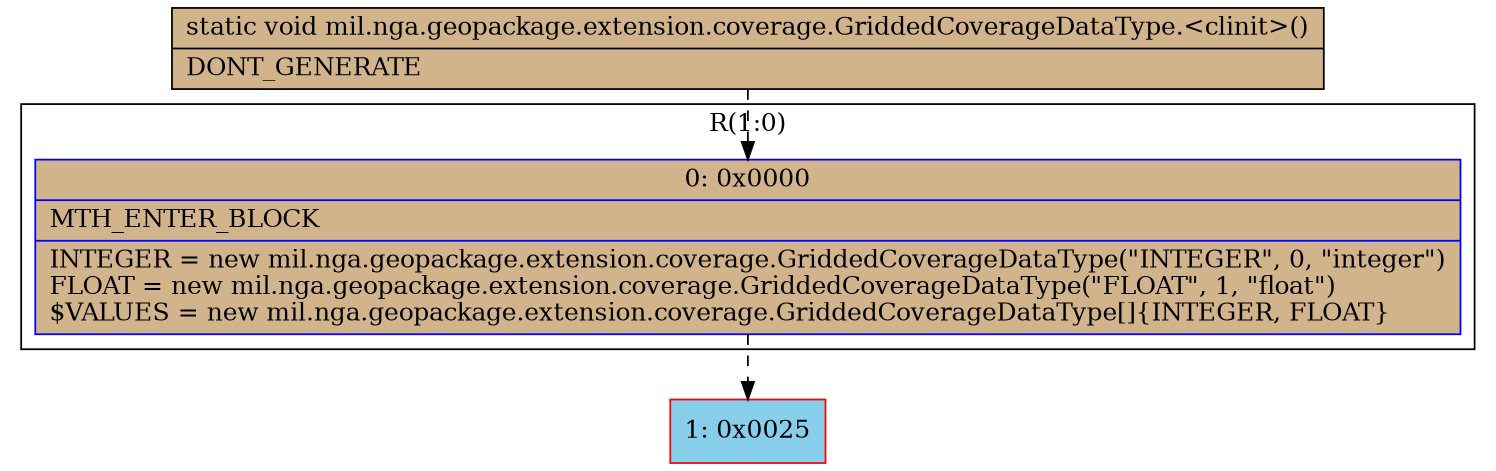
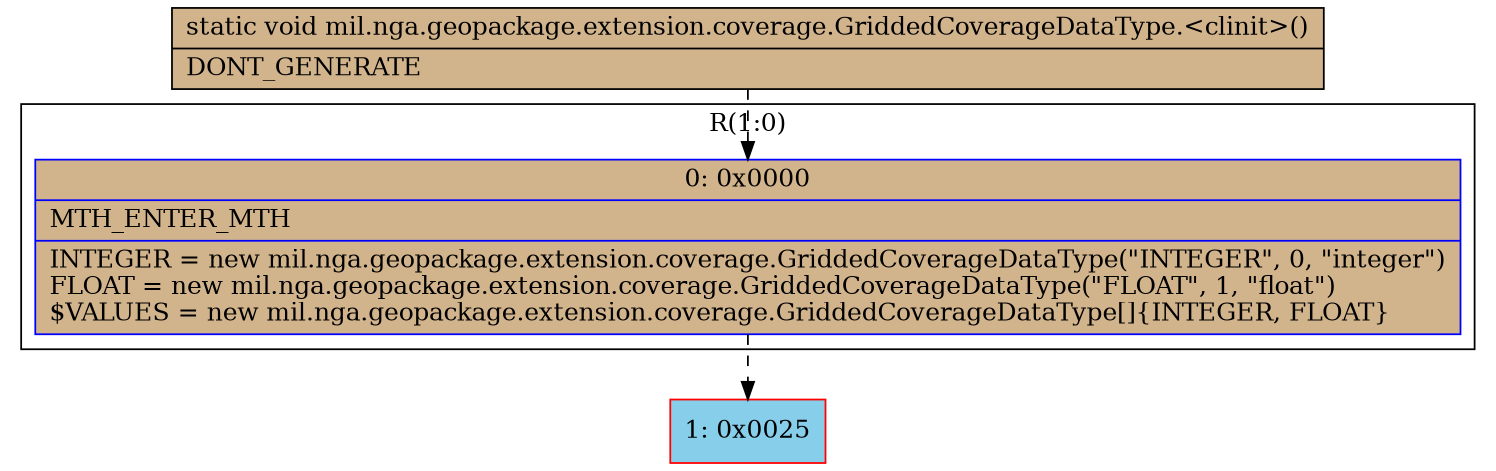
node "0: 0x0000": text "MTH_ENTER_BLOCK" -> "MTH_ENTER_MTH"
